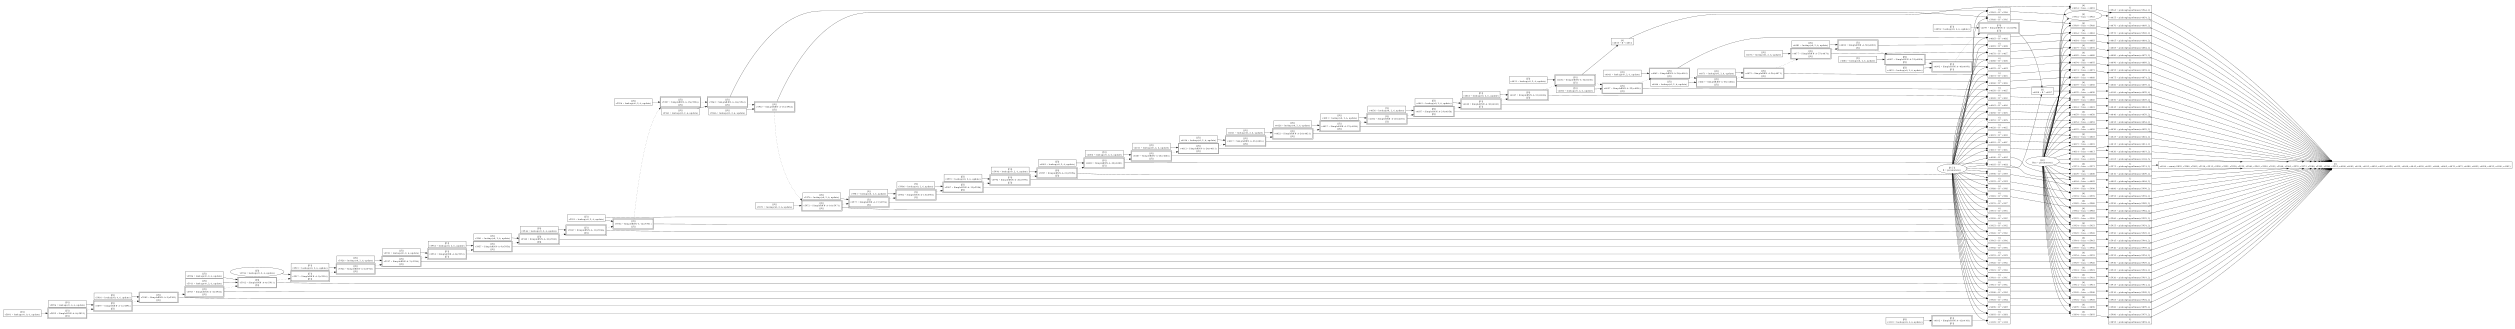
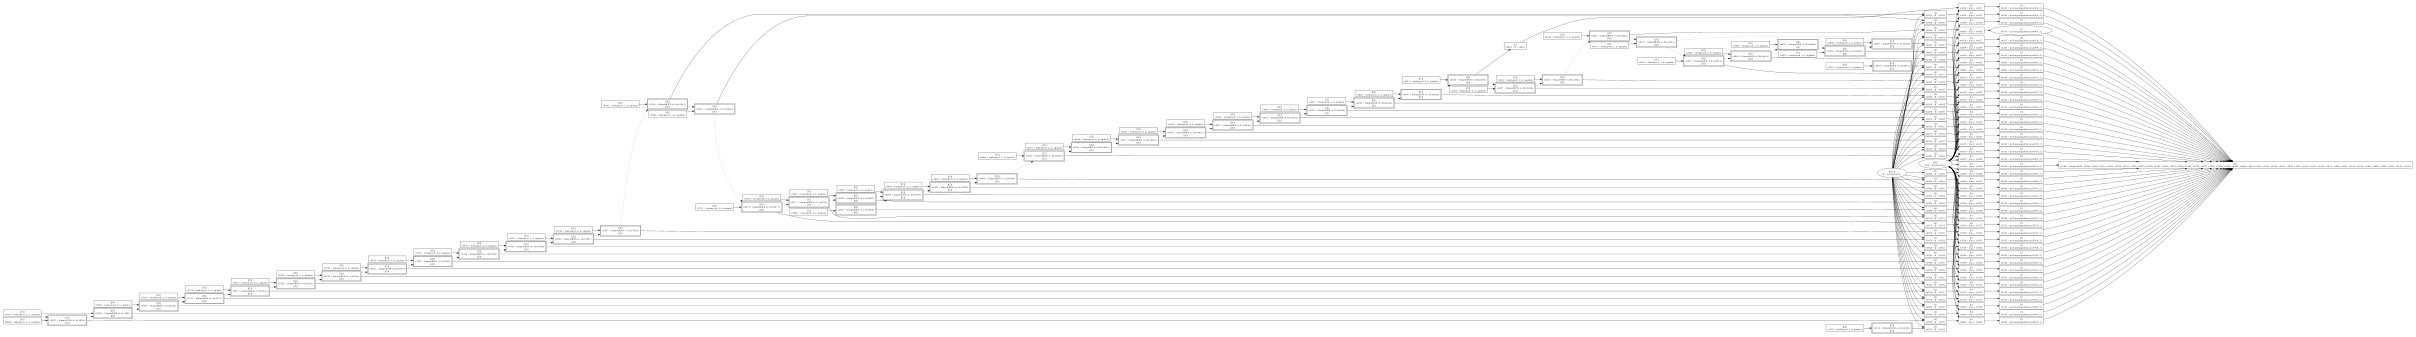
node "{6} v3964 = bias + v3963": shape ellipse -> box
edge "{6} v3964 = bias + v3963" -> "{1} v4055 = pickneglogsoftmax(v4054, 2)": now "{6} v3964 = bias + v3963" -> "{1} v3965 = pickneglogsoftmax(v3964, 2)"
node "{1} v4070 = pickneglogsoftmax(v4069, 2)": shape box -> ellipse
edge "{6} v4069 = bias + v4068" -> "{1} v4070 = pickneglogsoftmax(v4069, 2)": added
edge "{{5}} v4087 = SimpleRNN-A-39(v4086) {{5}}" -> "{6} v4088 = R * v4087": removed
edge "{{5}} v4072 = SimpleRNN-A-36(v4071) {{5}}" -> "{6} v4073 = R * v4072": style solid -> dotted
edge "{6} v4014 = bias + v4013" -> "{1} v4020 = pickneglogsoftmax(v4019, 2)": now "{6} v4019 = bias + v4018" -> "{1} v4020 = pickneglogsoftmax(v4019, 2)"
edge "{{5}} v3982 = SimpleRNN-A-18(v3981) {{5}}" -> "{{5}} v3987 = SimpleRNN-A-19(v3986) {{5}}": now "{{5}} v3982 = SimpleRNN-A-18(v3981) {{5}}" -> "{{5}} v3992 = SimpleRNN-A-20(v3991) {{5}}"
edge "{{5}} v3951 = lookup(v0, 2, 6, update)" -> "{6} v3958 = R * v3957": now "{{5}} v3957 = SimpleRNN-A-13(v3956) {{5}}" -> "{6} v3958 = R * v3957"
node "{6} v3979 = bias + v3978": added
edge "{6} v3973 = R * v3972" -> "{6} v3974 = bias + v3973": added
node "{{5}} v3916 = lookup(v0, 2, 6, update)": shape ellipse -> box
edge "{{5}} v3906 = lookup(v0, 2, 6, update)" -> "{{5}} v3912 = SimpleRNN-A-4(v3911) {{5}}": now "{{5}} v3906 = lookup(v0, 2, 6, update)" -> "{{5}} v3907 = SimpleRNN-A-3(v3906) {{5}}"
edge "{{5}} v3892 = SimpleRNN-A-0(v3891) {{5}}" -> "{{5}} v3897 = SimpleRNN-A-1(v3896) {{5}}": now "{{5}} v3901 = lookup(v0, 4, 6, update)" -> "{{5}} v3897 = SimpleRNN-A-1(v3896) {{5}}"
